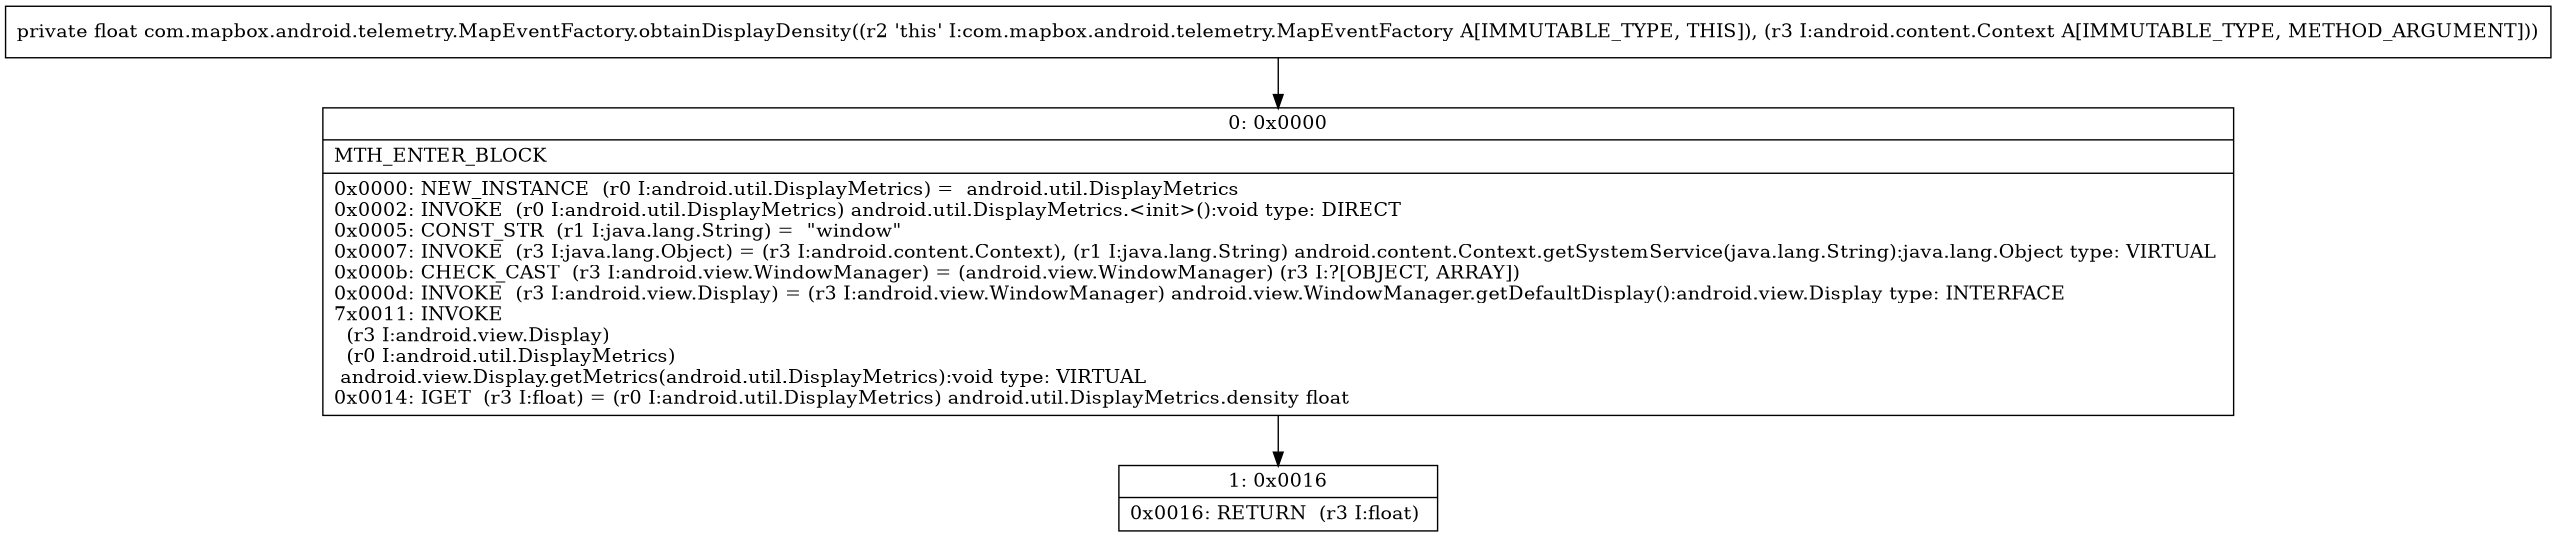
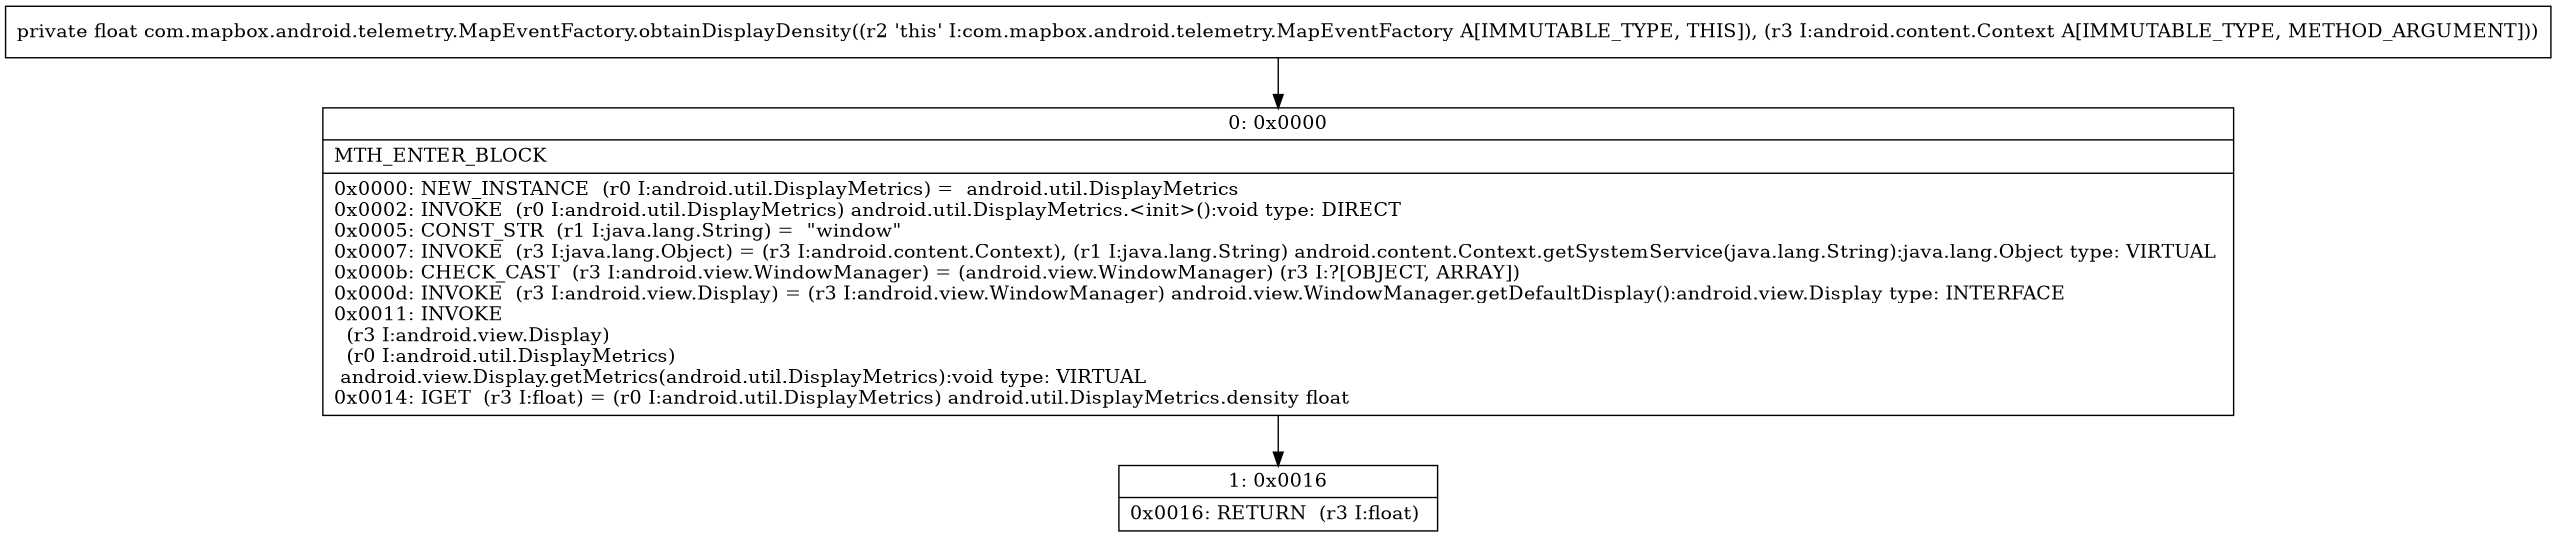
node "0: 0x0000": text "7x0011: INVOKE" -> "0x0011: INVOKE"
